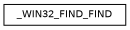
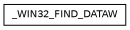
node "_WIN32_FIND_FIND": label "_WIN32_FIND_FIND" -> "_WIN32_FIND_DATAW"
